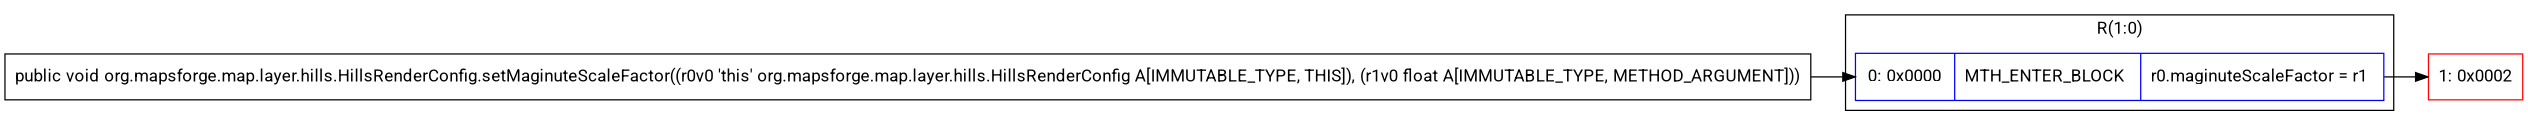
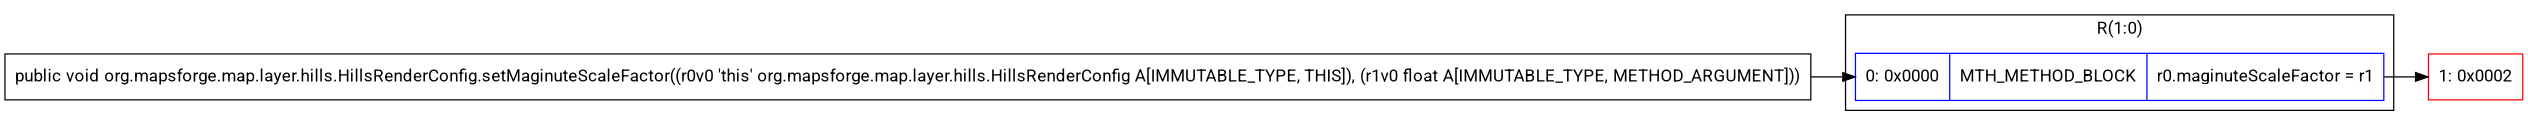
node "0: 0x0000": text "MTH_ENTER_BLOCK" -> "MTH_METHOD_BLOCK"
